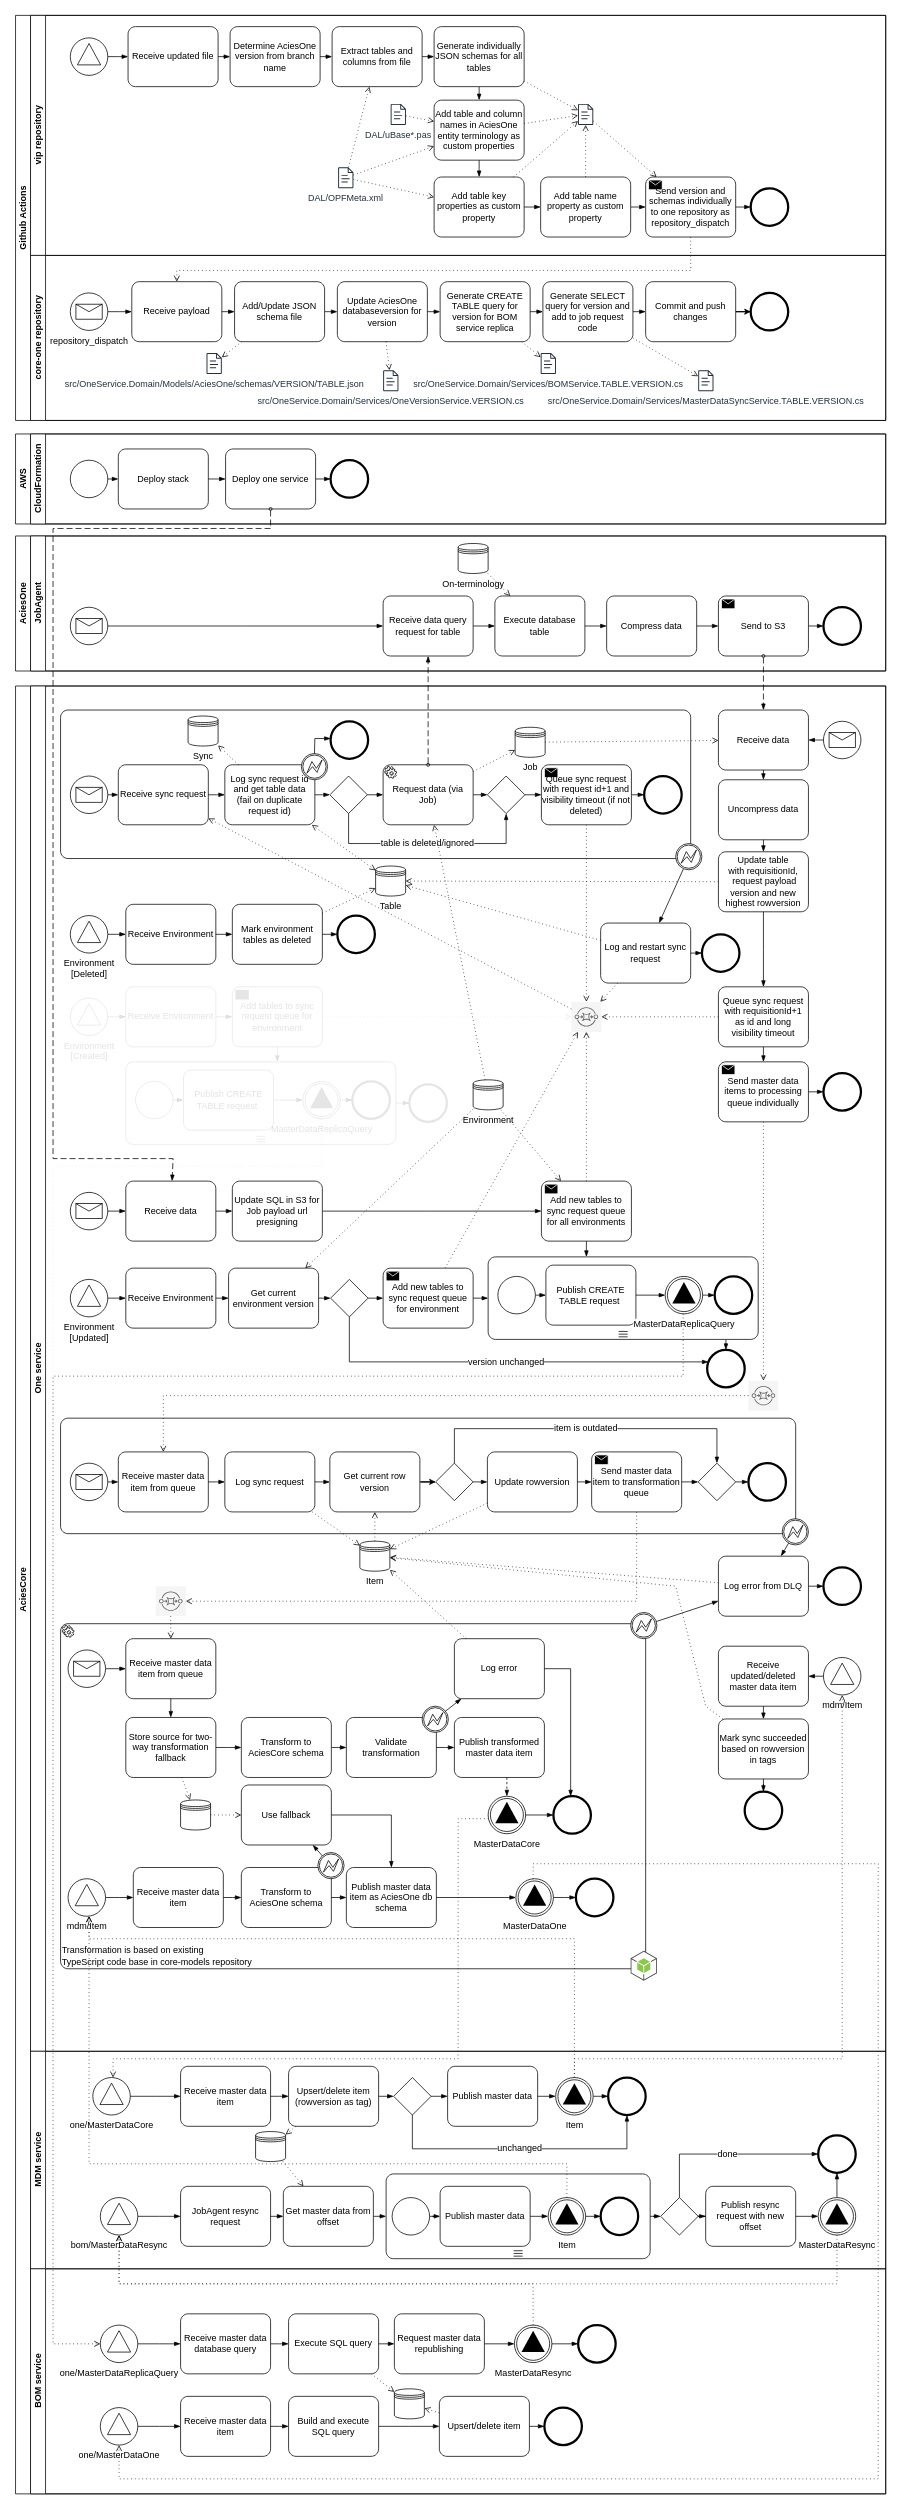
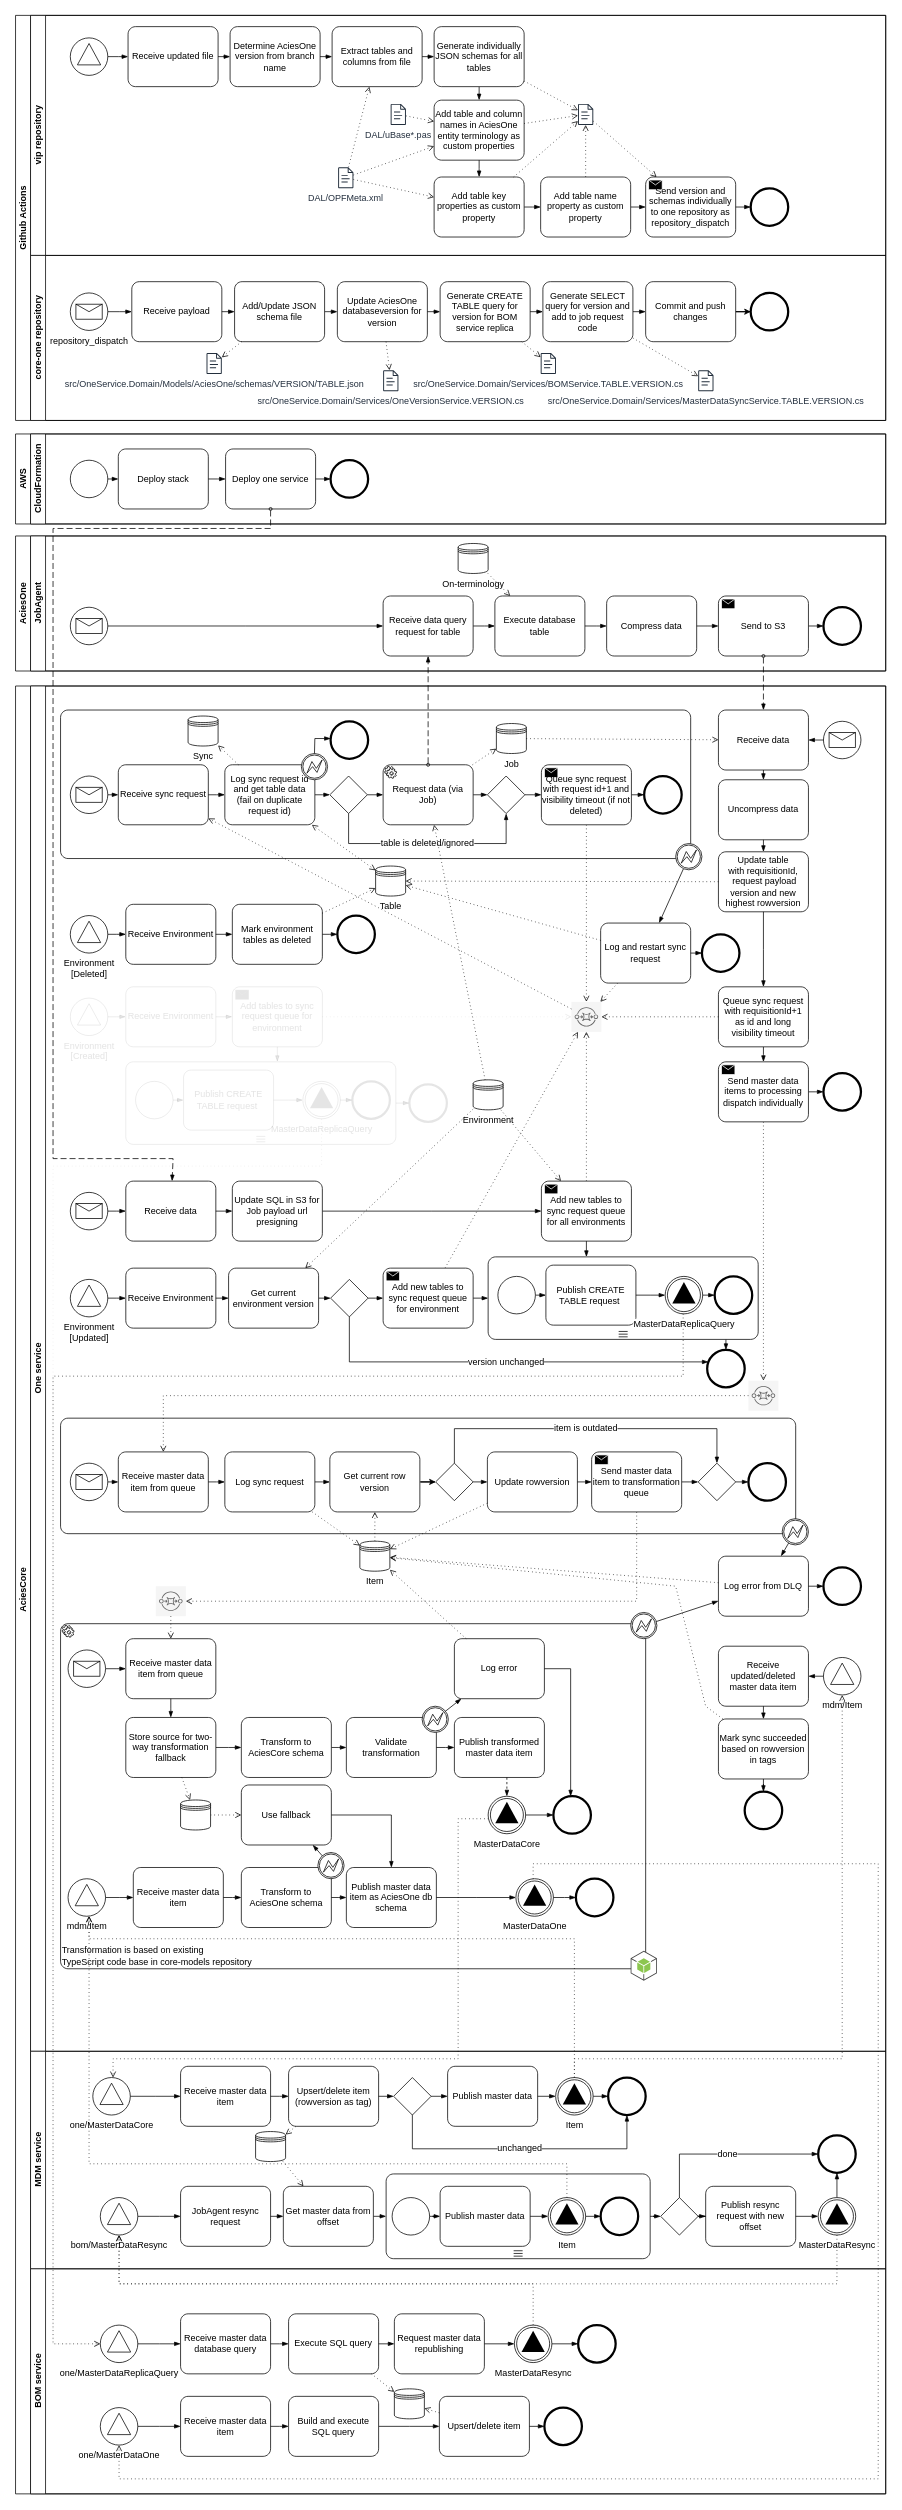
edge "Send version and schemas individually to one repository as repository_dispatch" -> "Receive payload": removed
node "Job": moved (530, 742) -> (511, 738)
node "Send master data items to processing queue individually": label "Send master data items to processing queue individually" -> "Send master data items to processing dispatch individually"
